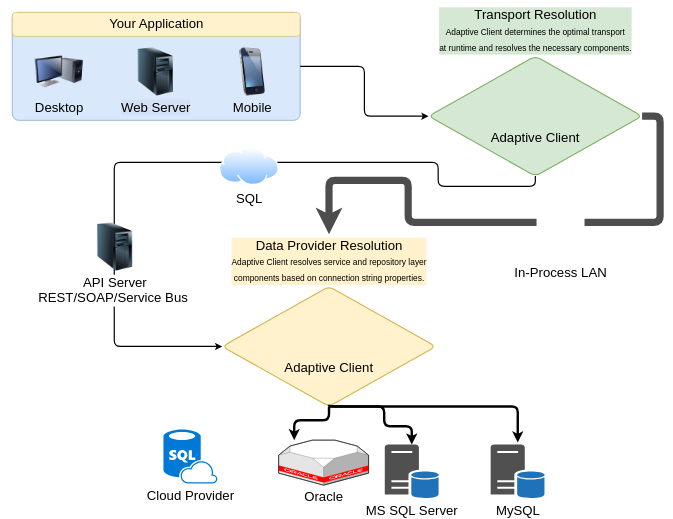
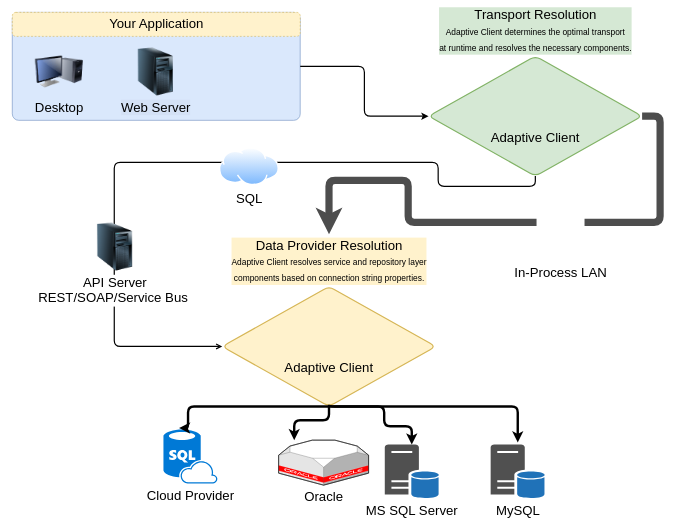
node "Your Application": style solid -> dashed
node "Mobile": removed
edge "Transport Resolution Adaptive Client determines the optimal transport at runtime and resolves the necessary components." -> "Data Provider Resolution Adaptive Client resolves service and repository layer components based on connection string properties.": arrowhead classic -> open
edge "Data Provider Resolution Adaptive Client resolves service and repository layer components based on connection string properties." -> "Cloud Provider": added
